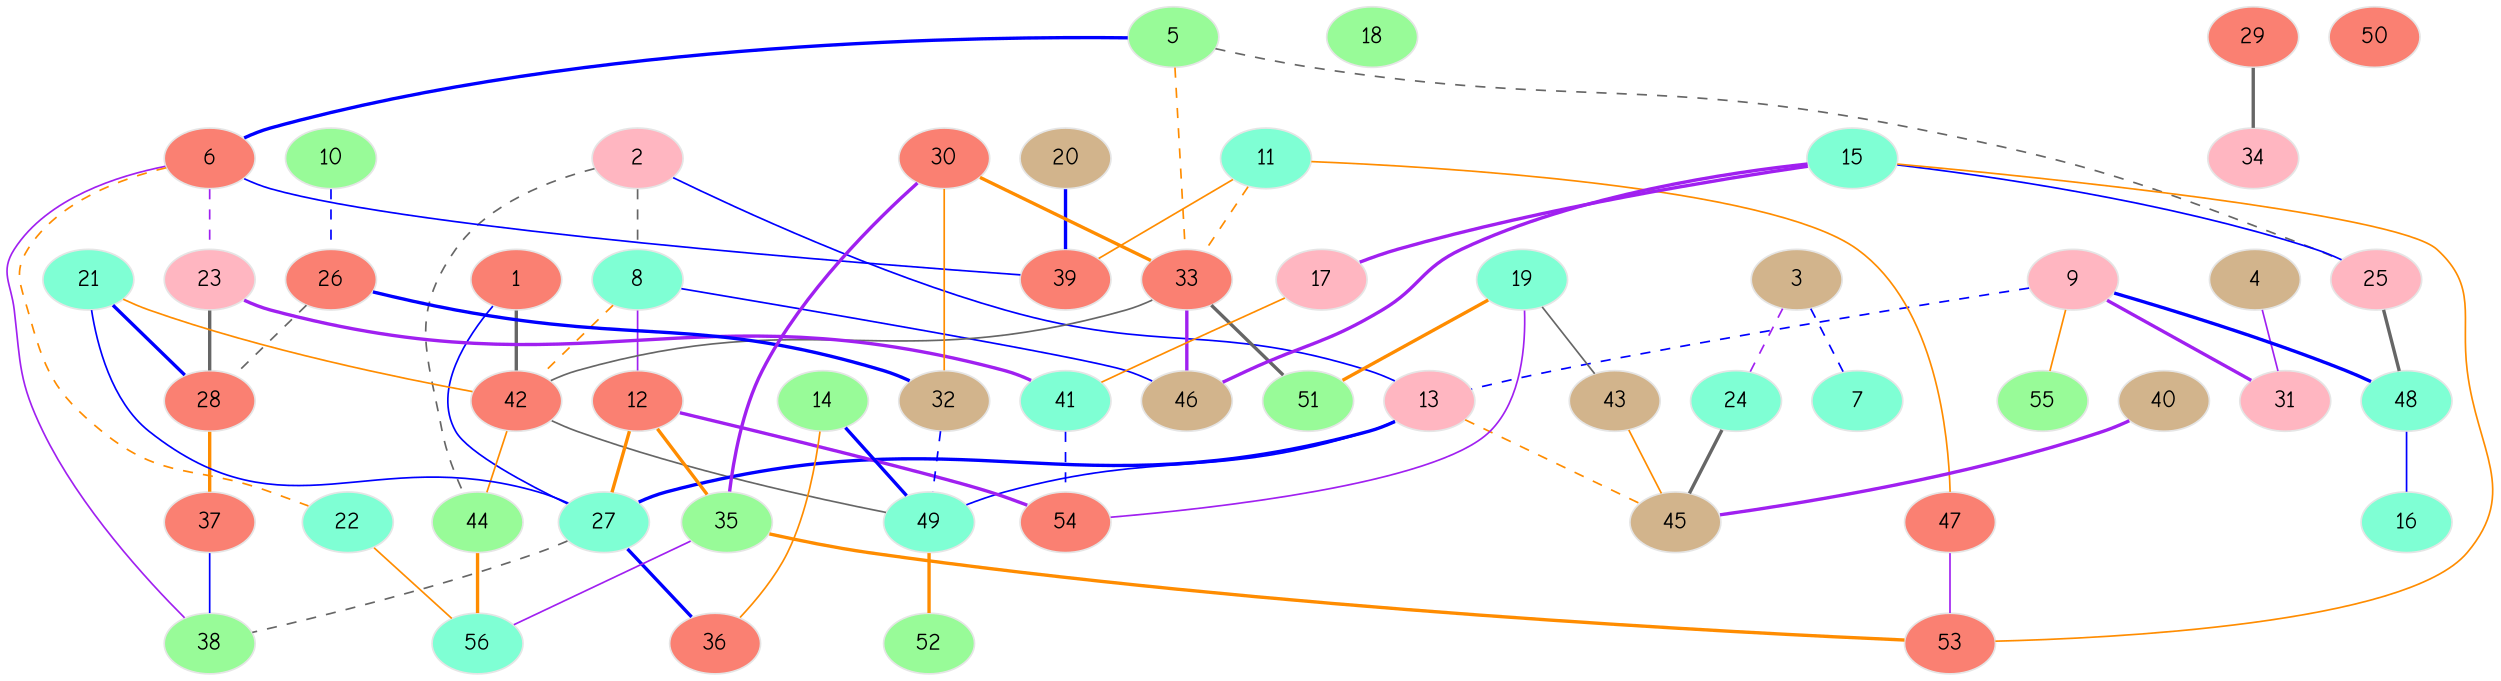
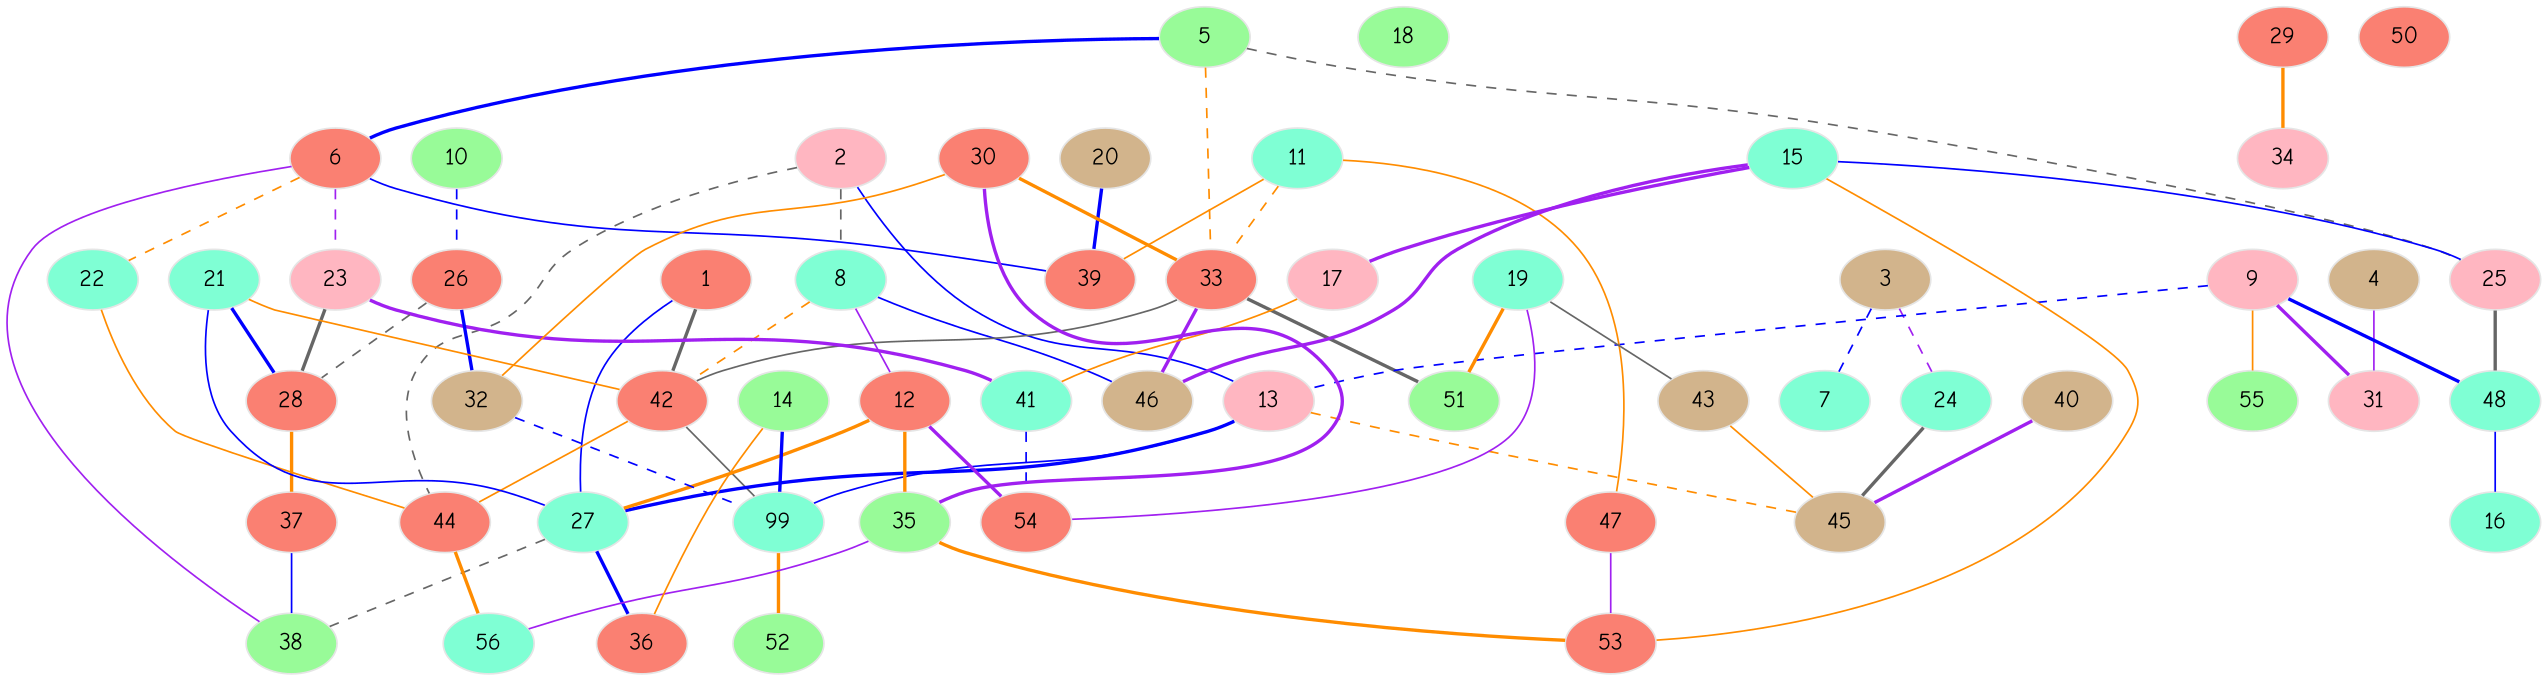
edge "29" -- "34": color gray40 -> darkorange
node "44": fillcolor palegreen -> salmon
node "49": label "49" -> "99"
edge "22" -- "56": now "22" -- "44"
